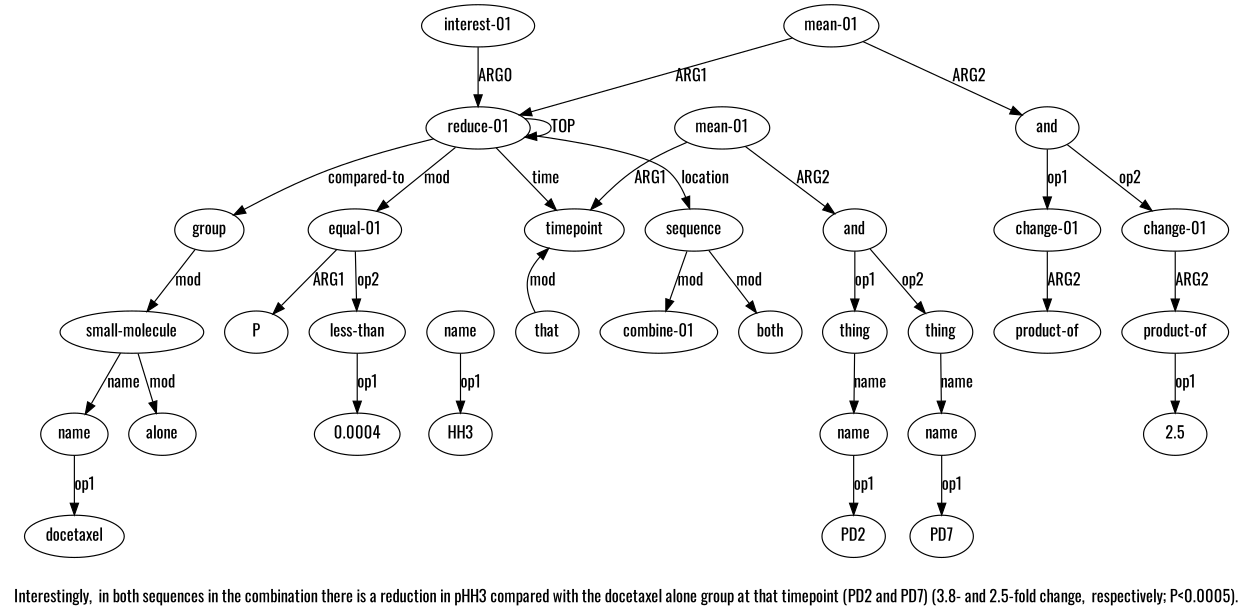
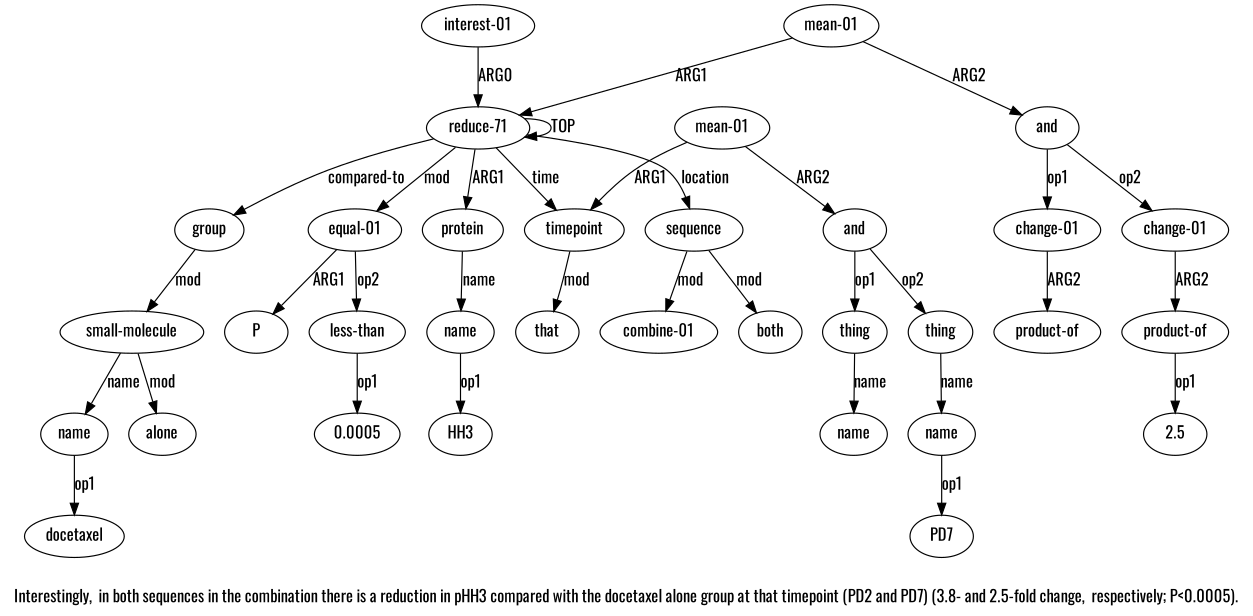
node "reduce-01": label "reduce-01" -> "reduce-71"
node "protein": added
edge "that" -> "timepoint": reversed
node "0.0004": label "0.0004" -> "0.0005"
node "PD2": removed
